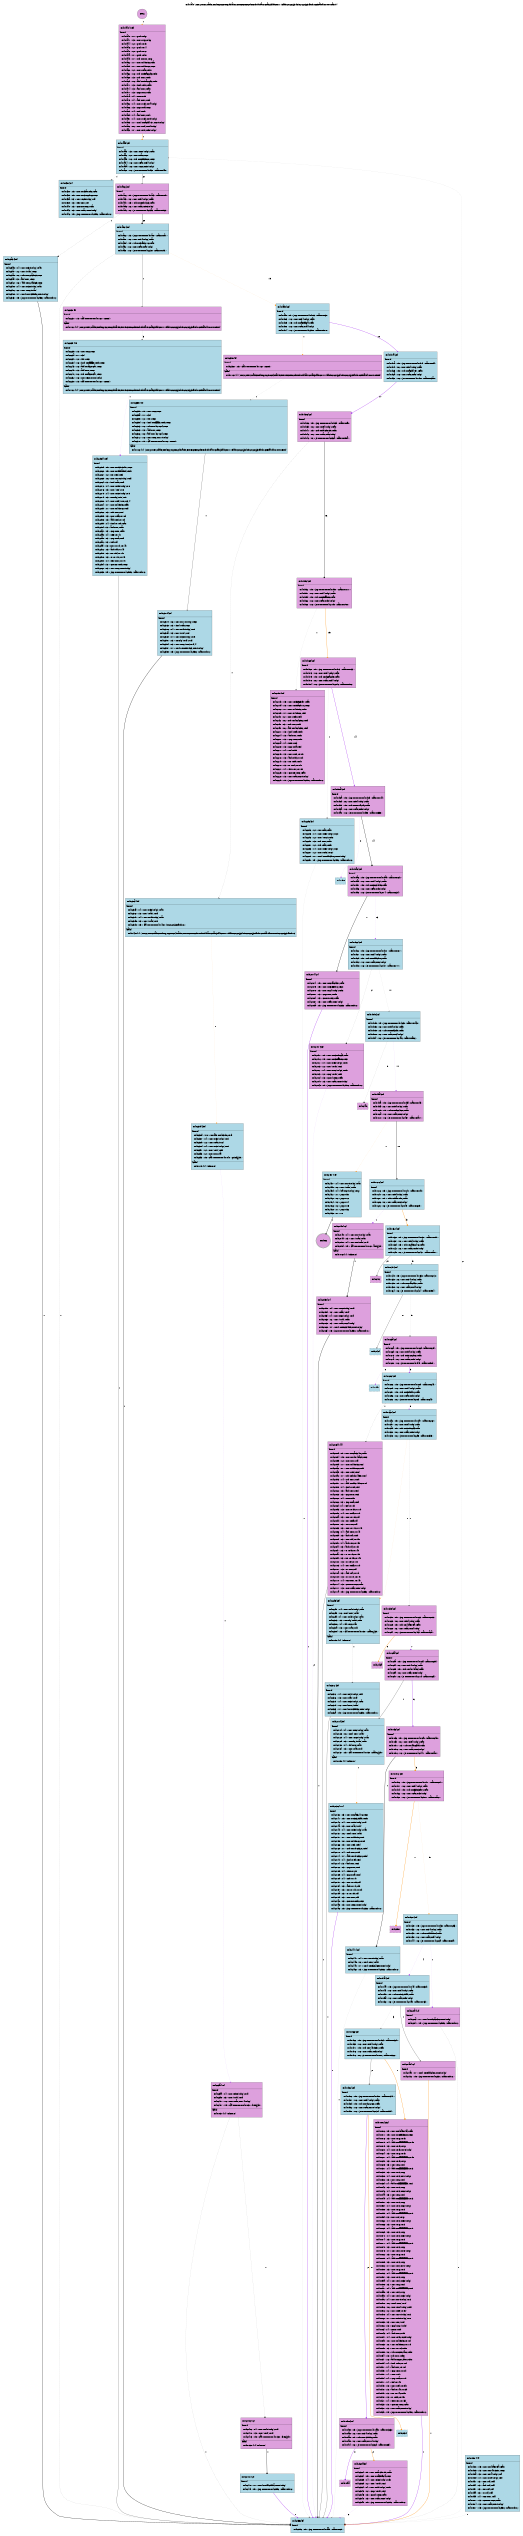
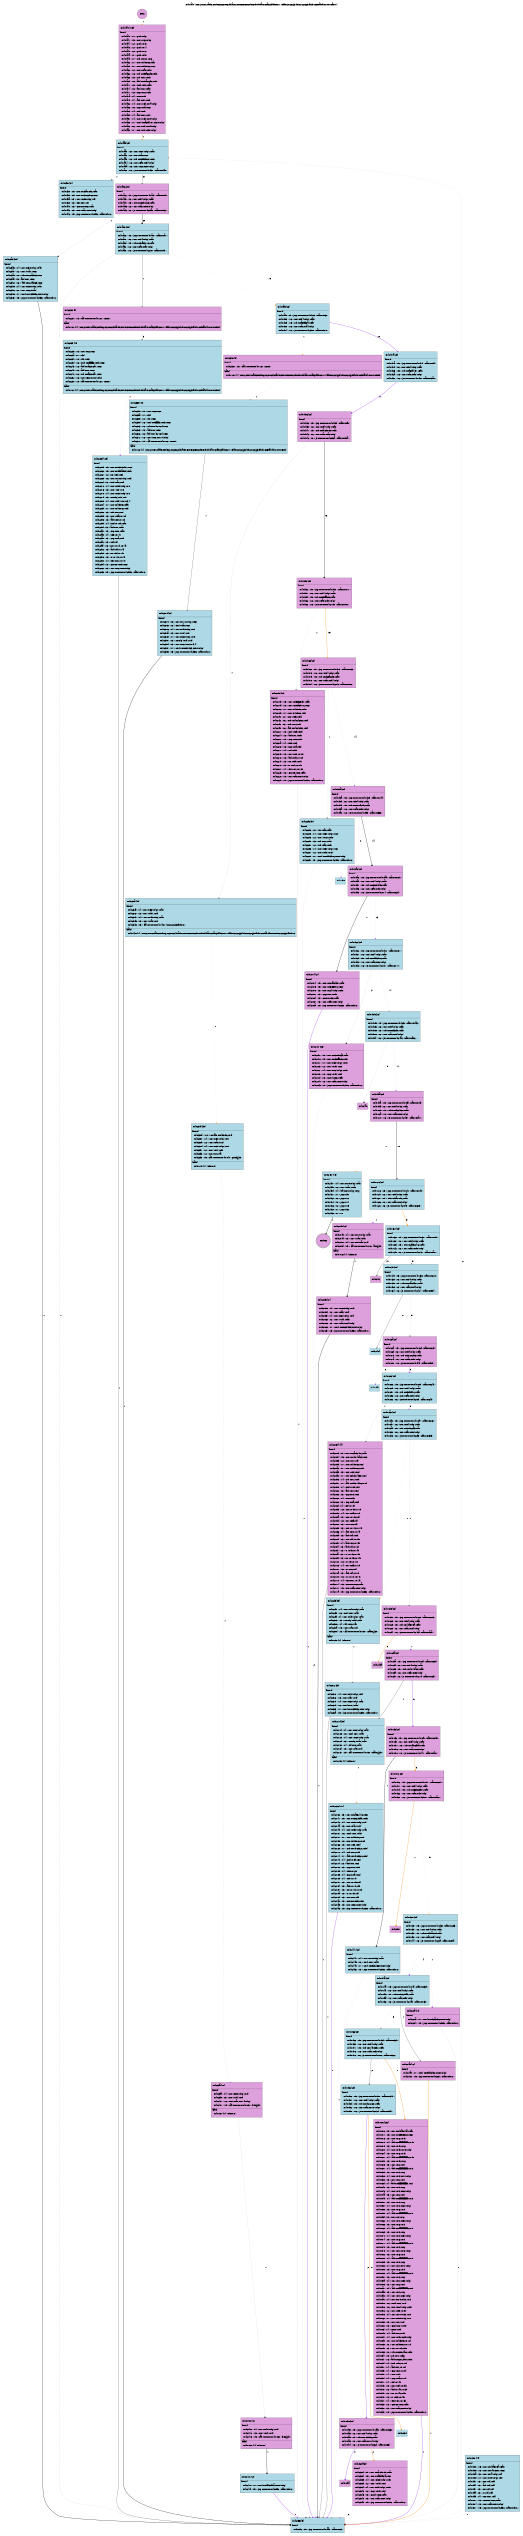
edge "0x401b6e [28]" -> "0x401b8a [28]": style bold -> dotted
edge "0x4023fa [18]" -> "0x40255c [5]": now "0x4021d8 [88]" -> "0x40255c [5]"
